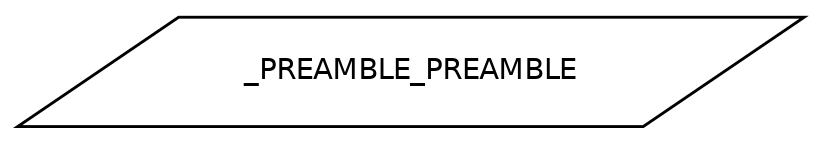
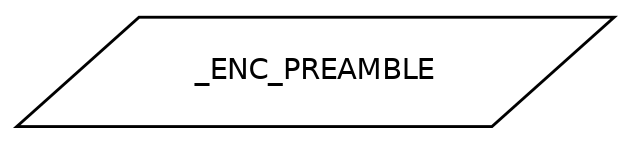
node "_PREAMBLE_PREAMBLE": label "_PREAMBLE_PREAMBLE" -> "_ENC_PREAMBLE"
